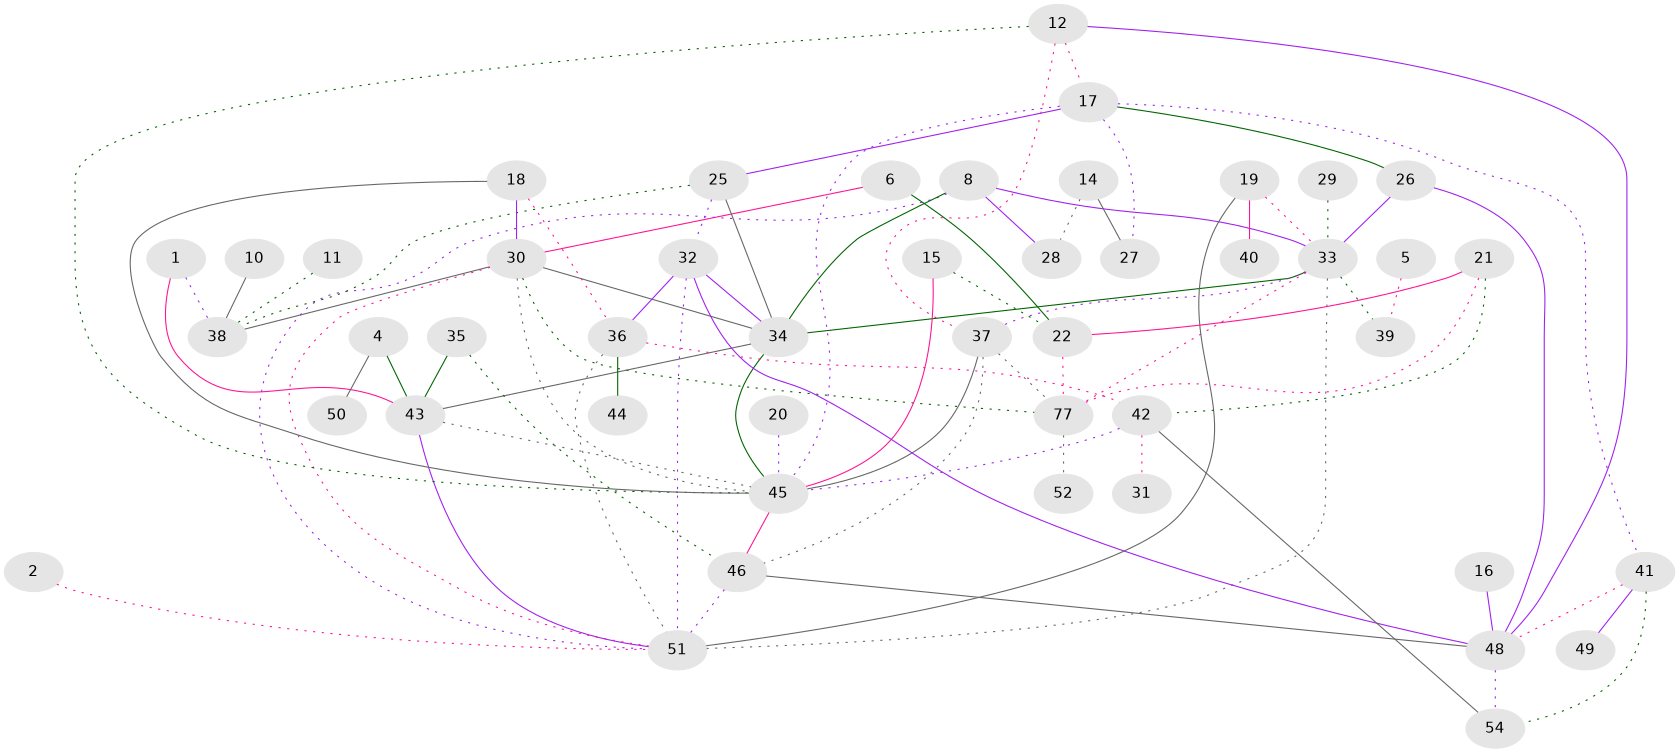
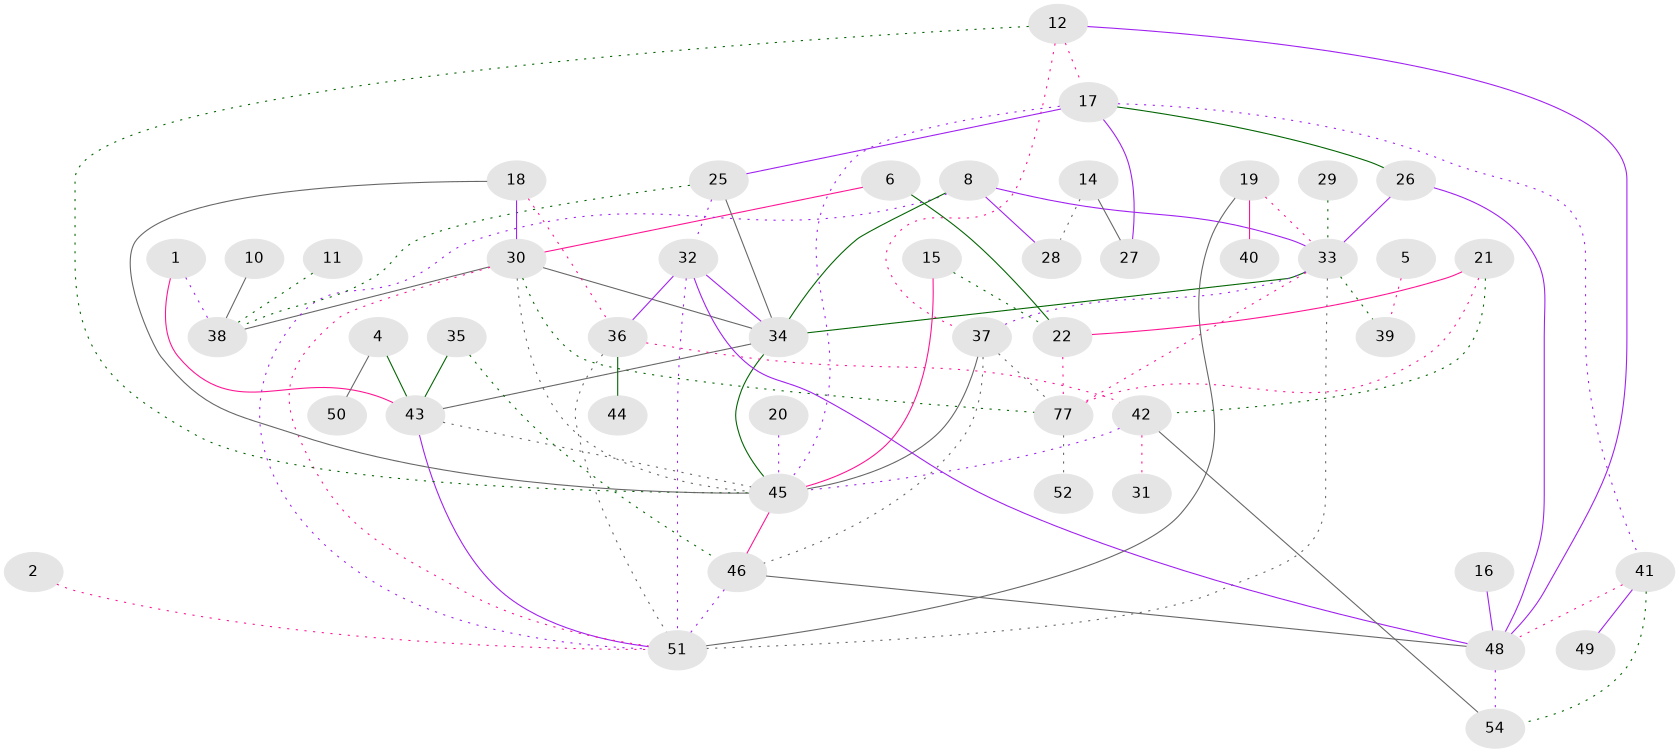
edge "17" -- "27": style dotted -> solid
